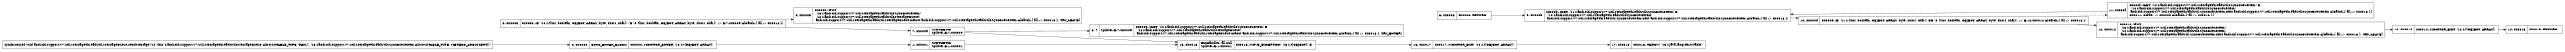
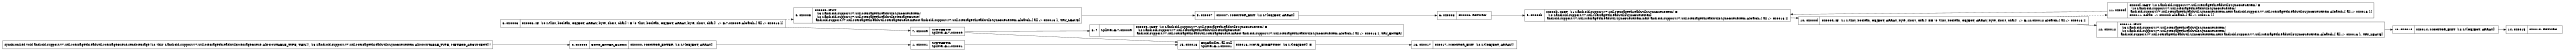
node "5: 0x0007": added
node "17: 0x0018": removed
